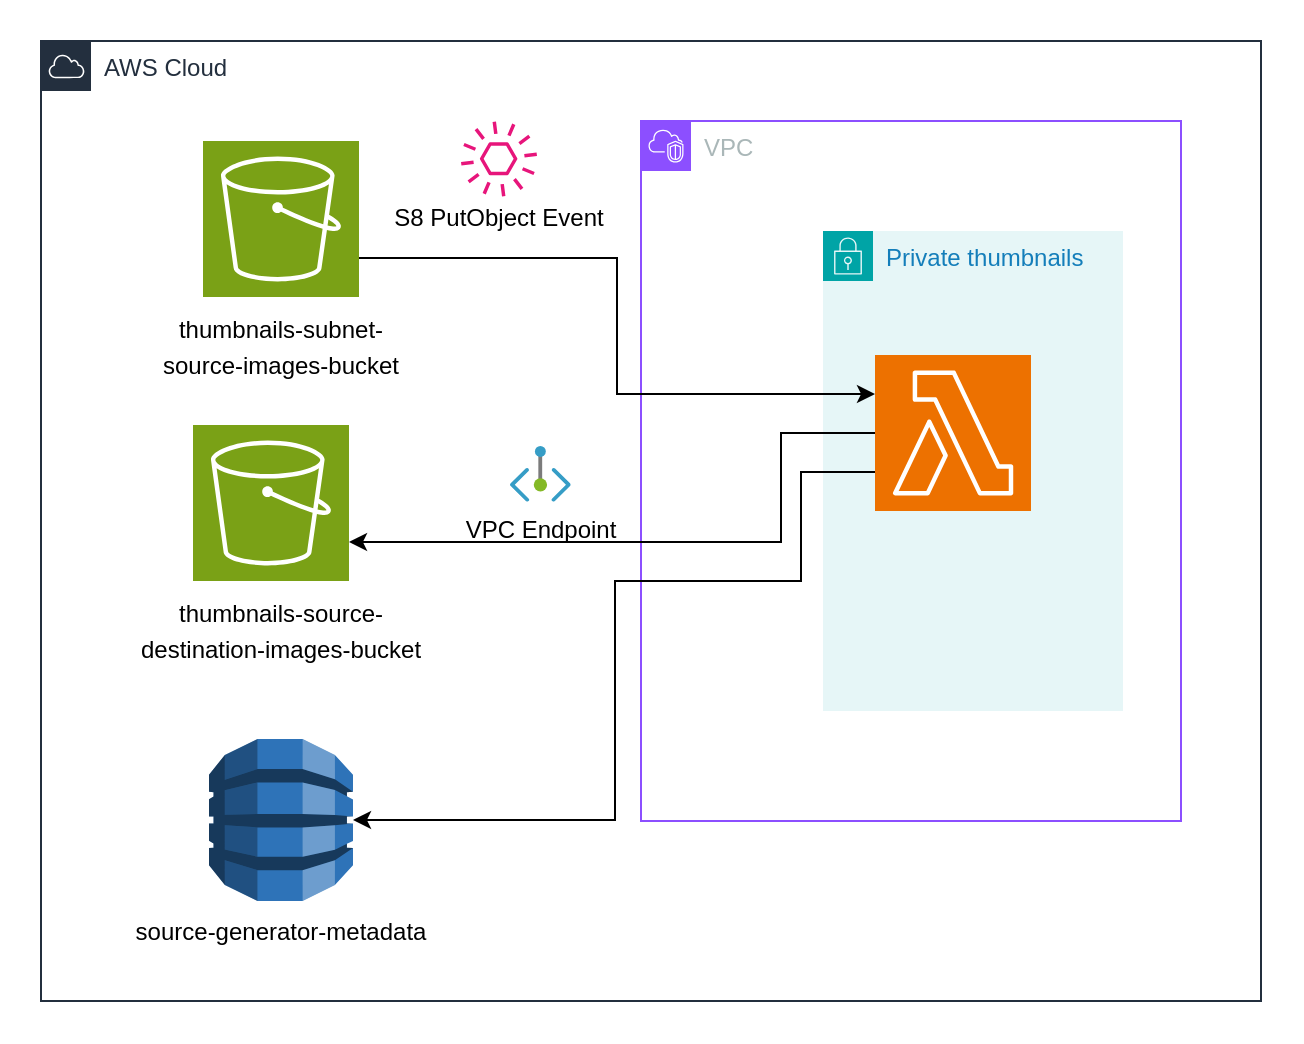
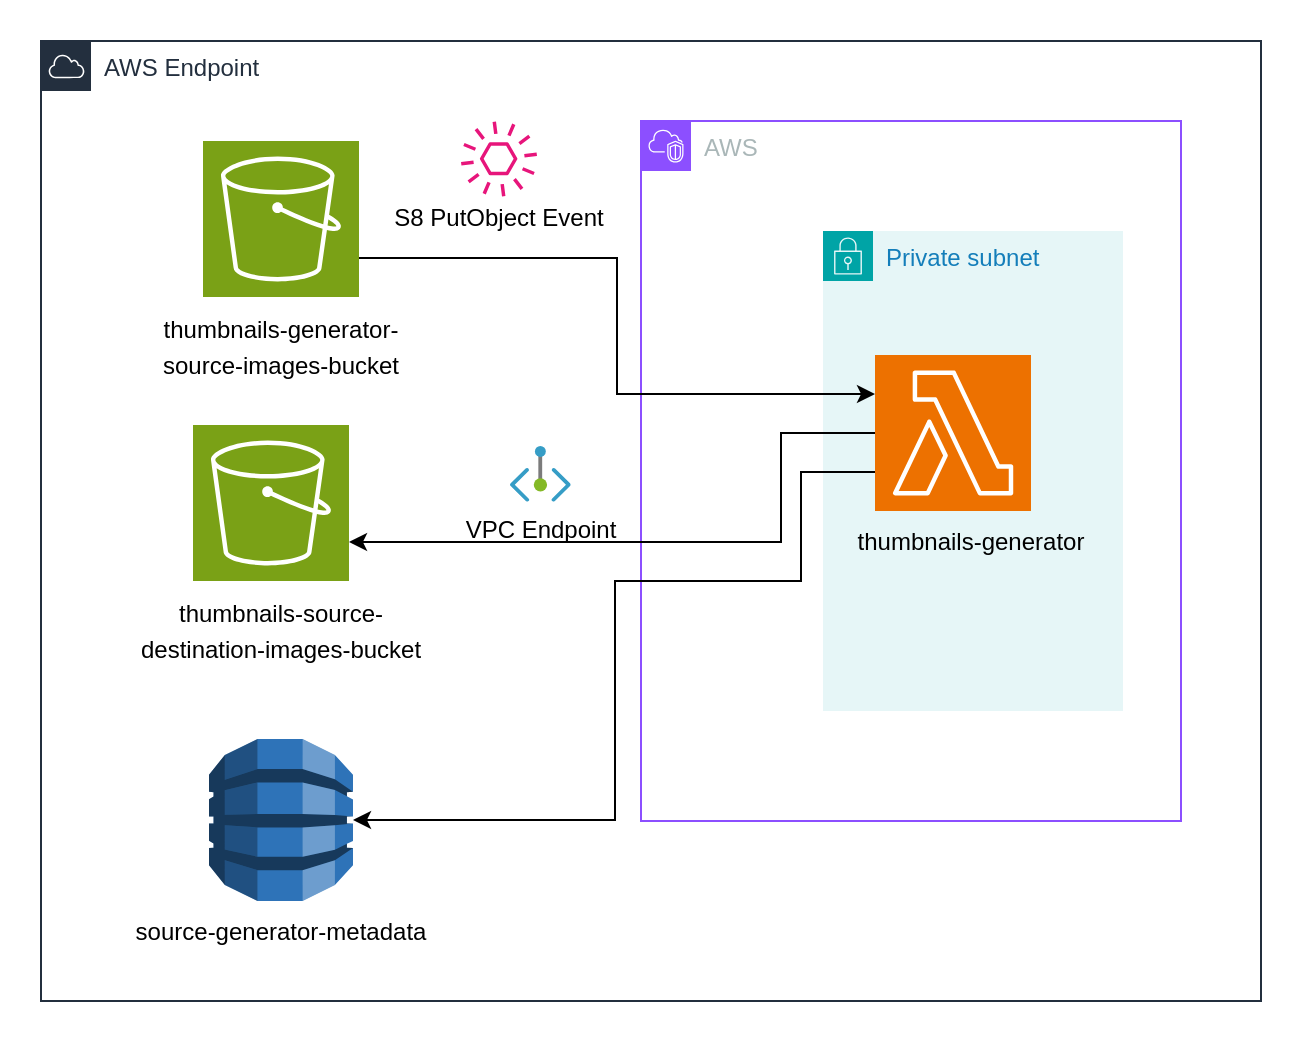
node "AWS Cloud": label "AWS Cloud" -> "AWS Endpoint"
node "VPC": label "VPC" -> "AWS"
node "Private thumbnails": label "Private thumbnails" -> "Private subnet"
node "thumbnails-subnet- source-images-bucket": label "thumbnails-subnet- source-images-bucket" -> "thumbnails-generator- source-images-bucket"
node "thumbnails-generator": added
